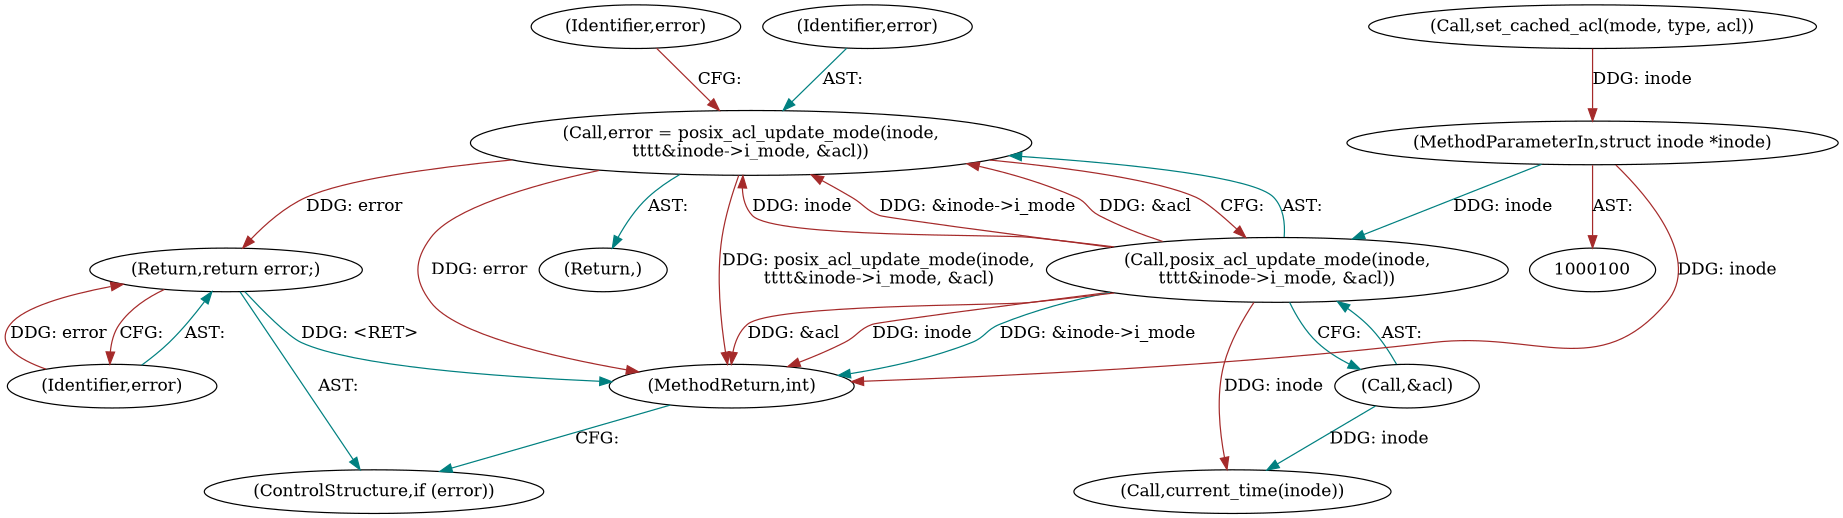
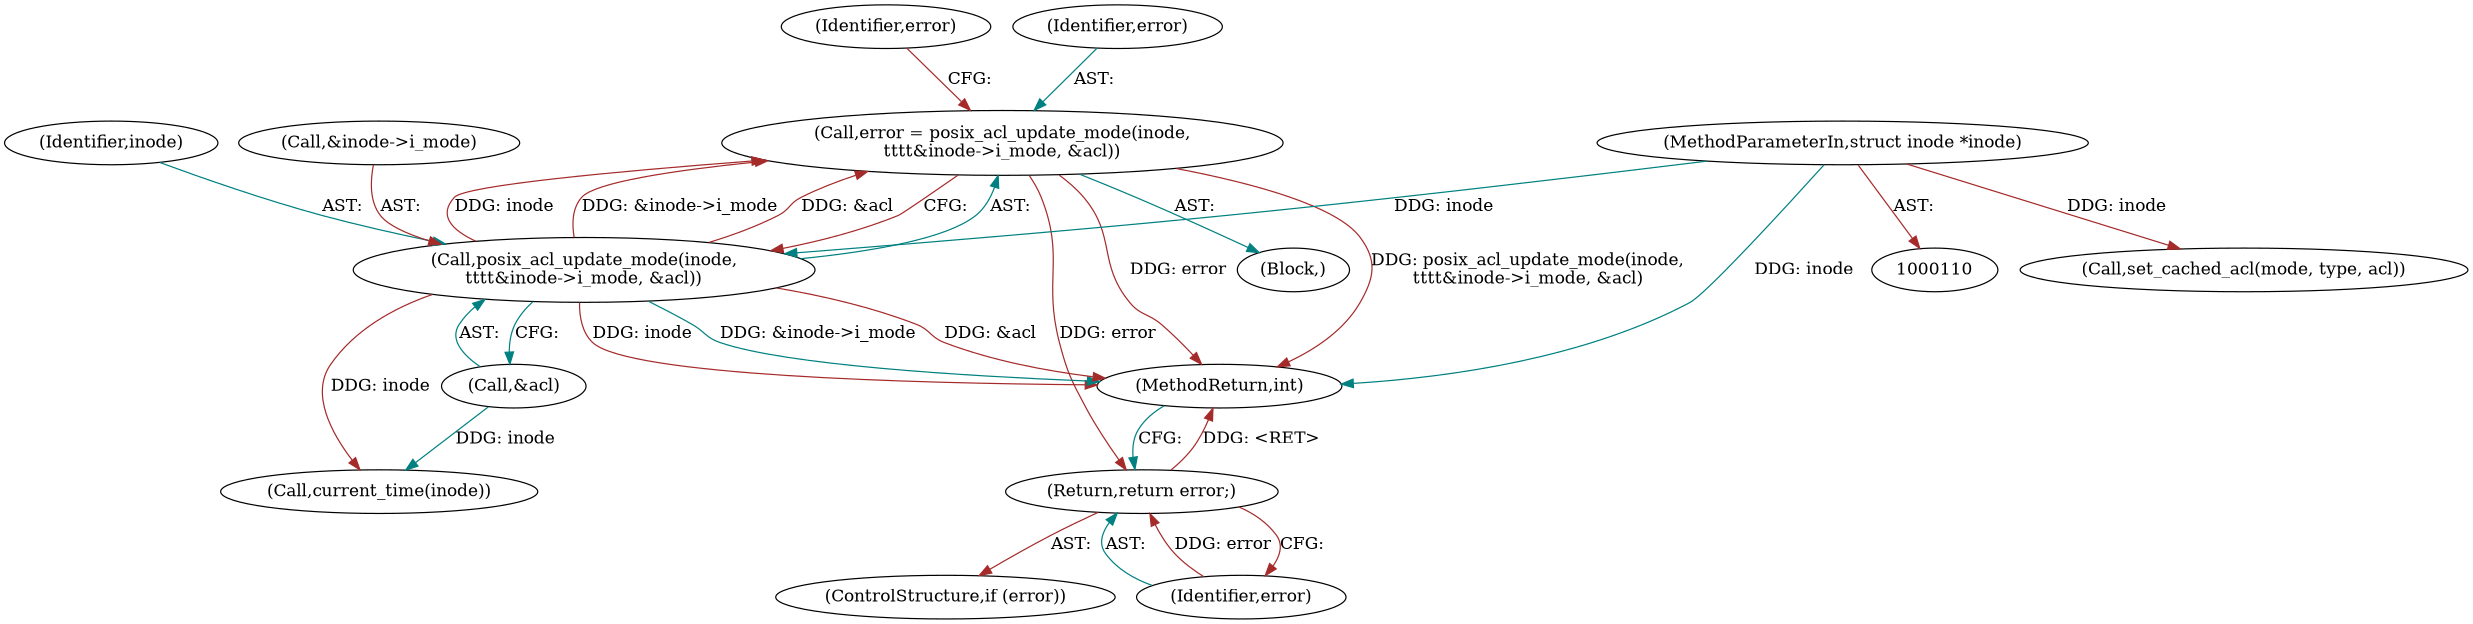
edge "(Call,set_cached_acl(mode, type, acl))" -> "(MethodParameterIn,struct inode *inode)": reversed
node "(Identifier,inode)": added
node "(Call,&inode->i_mode)": added
node "(Return,)": label "(Return,)" -> "(Block,)"
node "1000100": label "1000100" -> "1000110"
edge "(MethodParameterIn,struct inode *inode)" -> "(MethodReturn,int)": color brown -> teal
edge "(Return,return error;)" -> "(MethodReturn,int)": color teal -> brown
edge "(Return,return error;)" -> "(ControlStructure,if (error))": color teal -> brown
edge "(MethodReturn,int)" -> "(ControlStructure,if (error))": now "(MethodReturn,int)" -> "(Return,return error;)"
